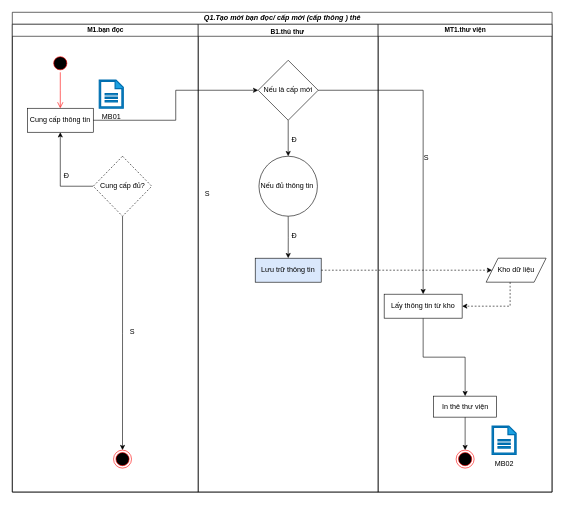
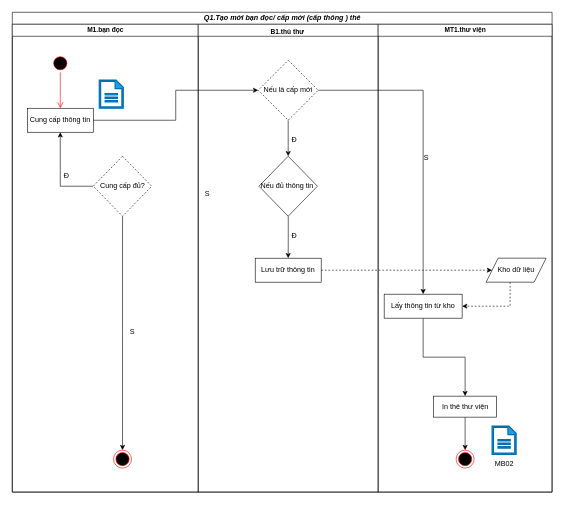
node "Nếu là cấp mới": style solid -> dashed
node "MB01": removed
node "Nếu đủ thông tin": shape ellipse -> diamond
node "Lưu trữ thông tin": fillcolor #dae8fc -> #ffffff
